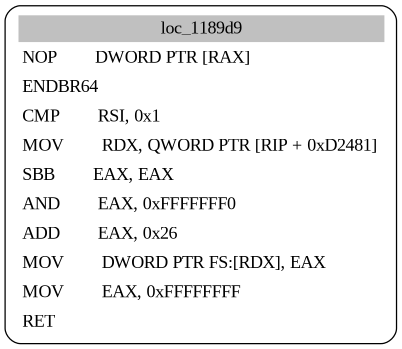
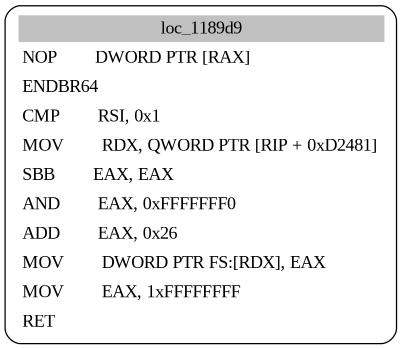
node "loc_1189d9": text "MOV        EAX, 0xFFFFFFFF" -> "MOV        EAX, 1xFFFFFFFF"
